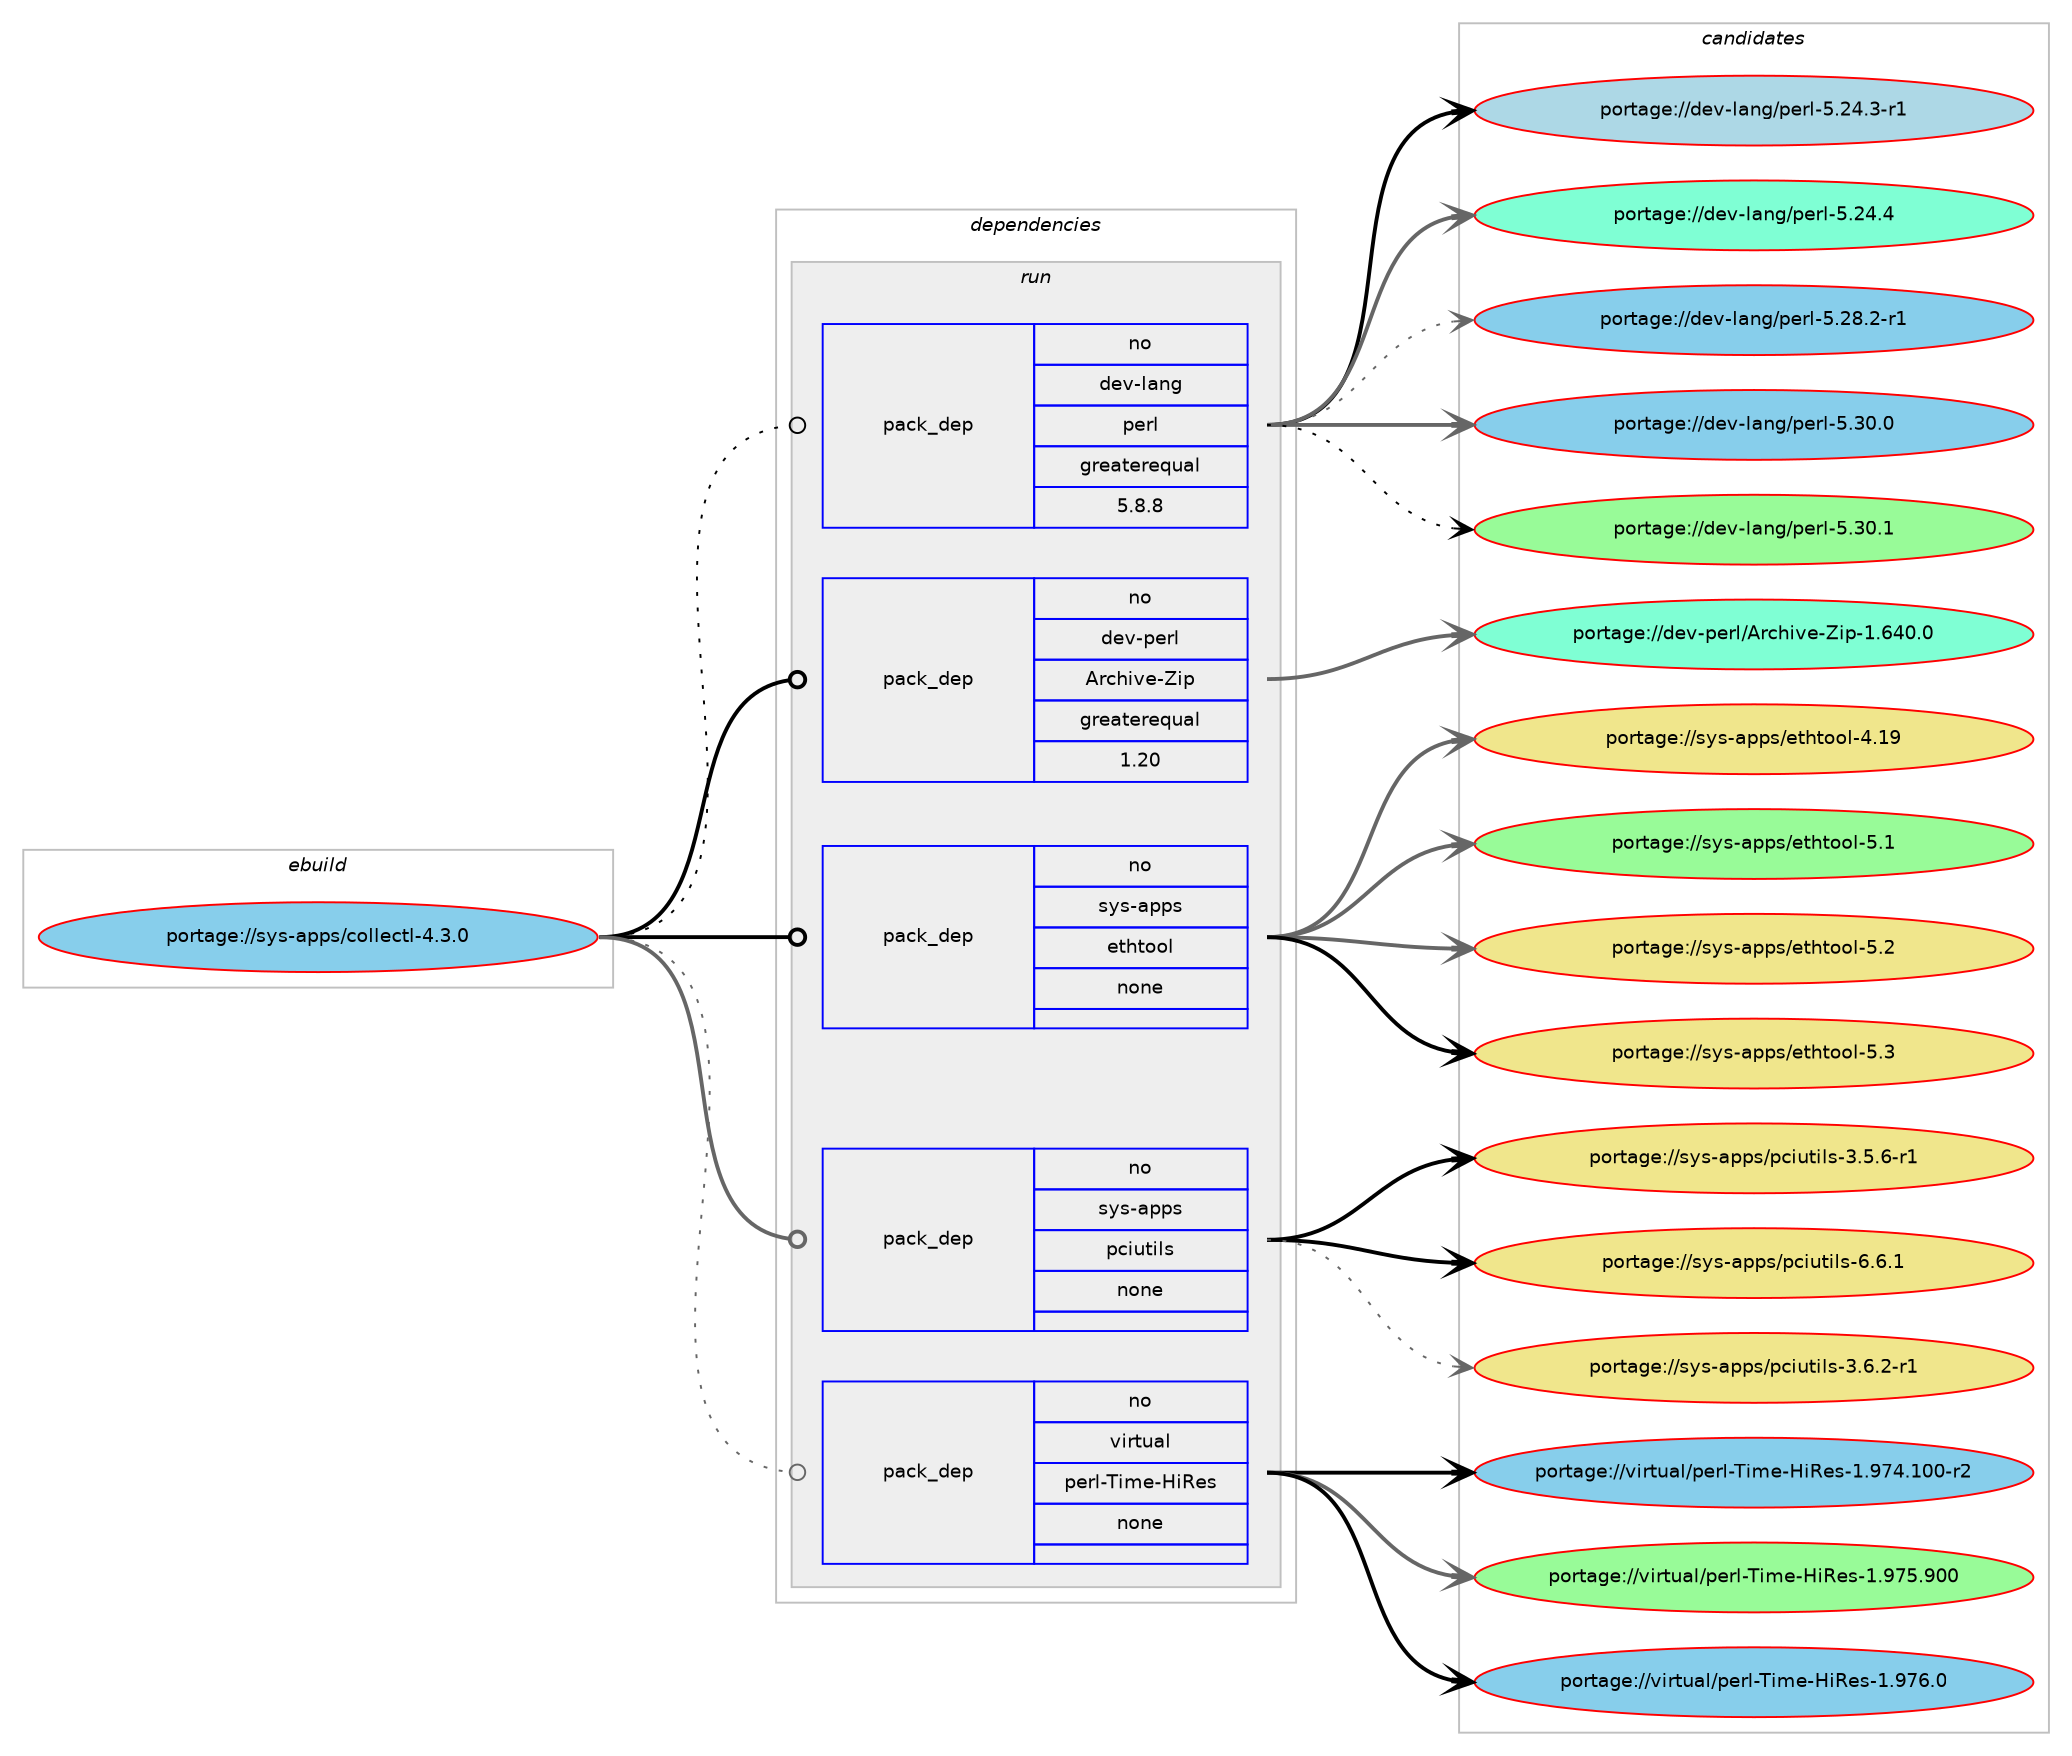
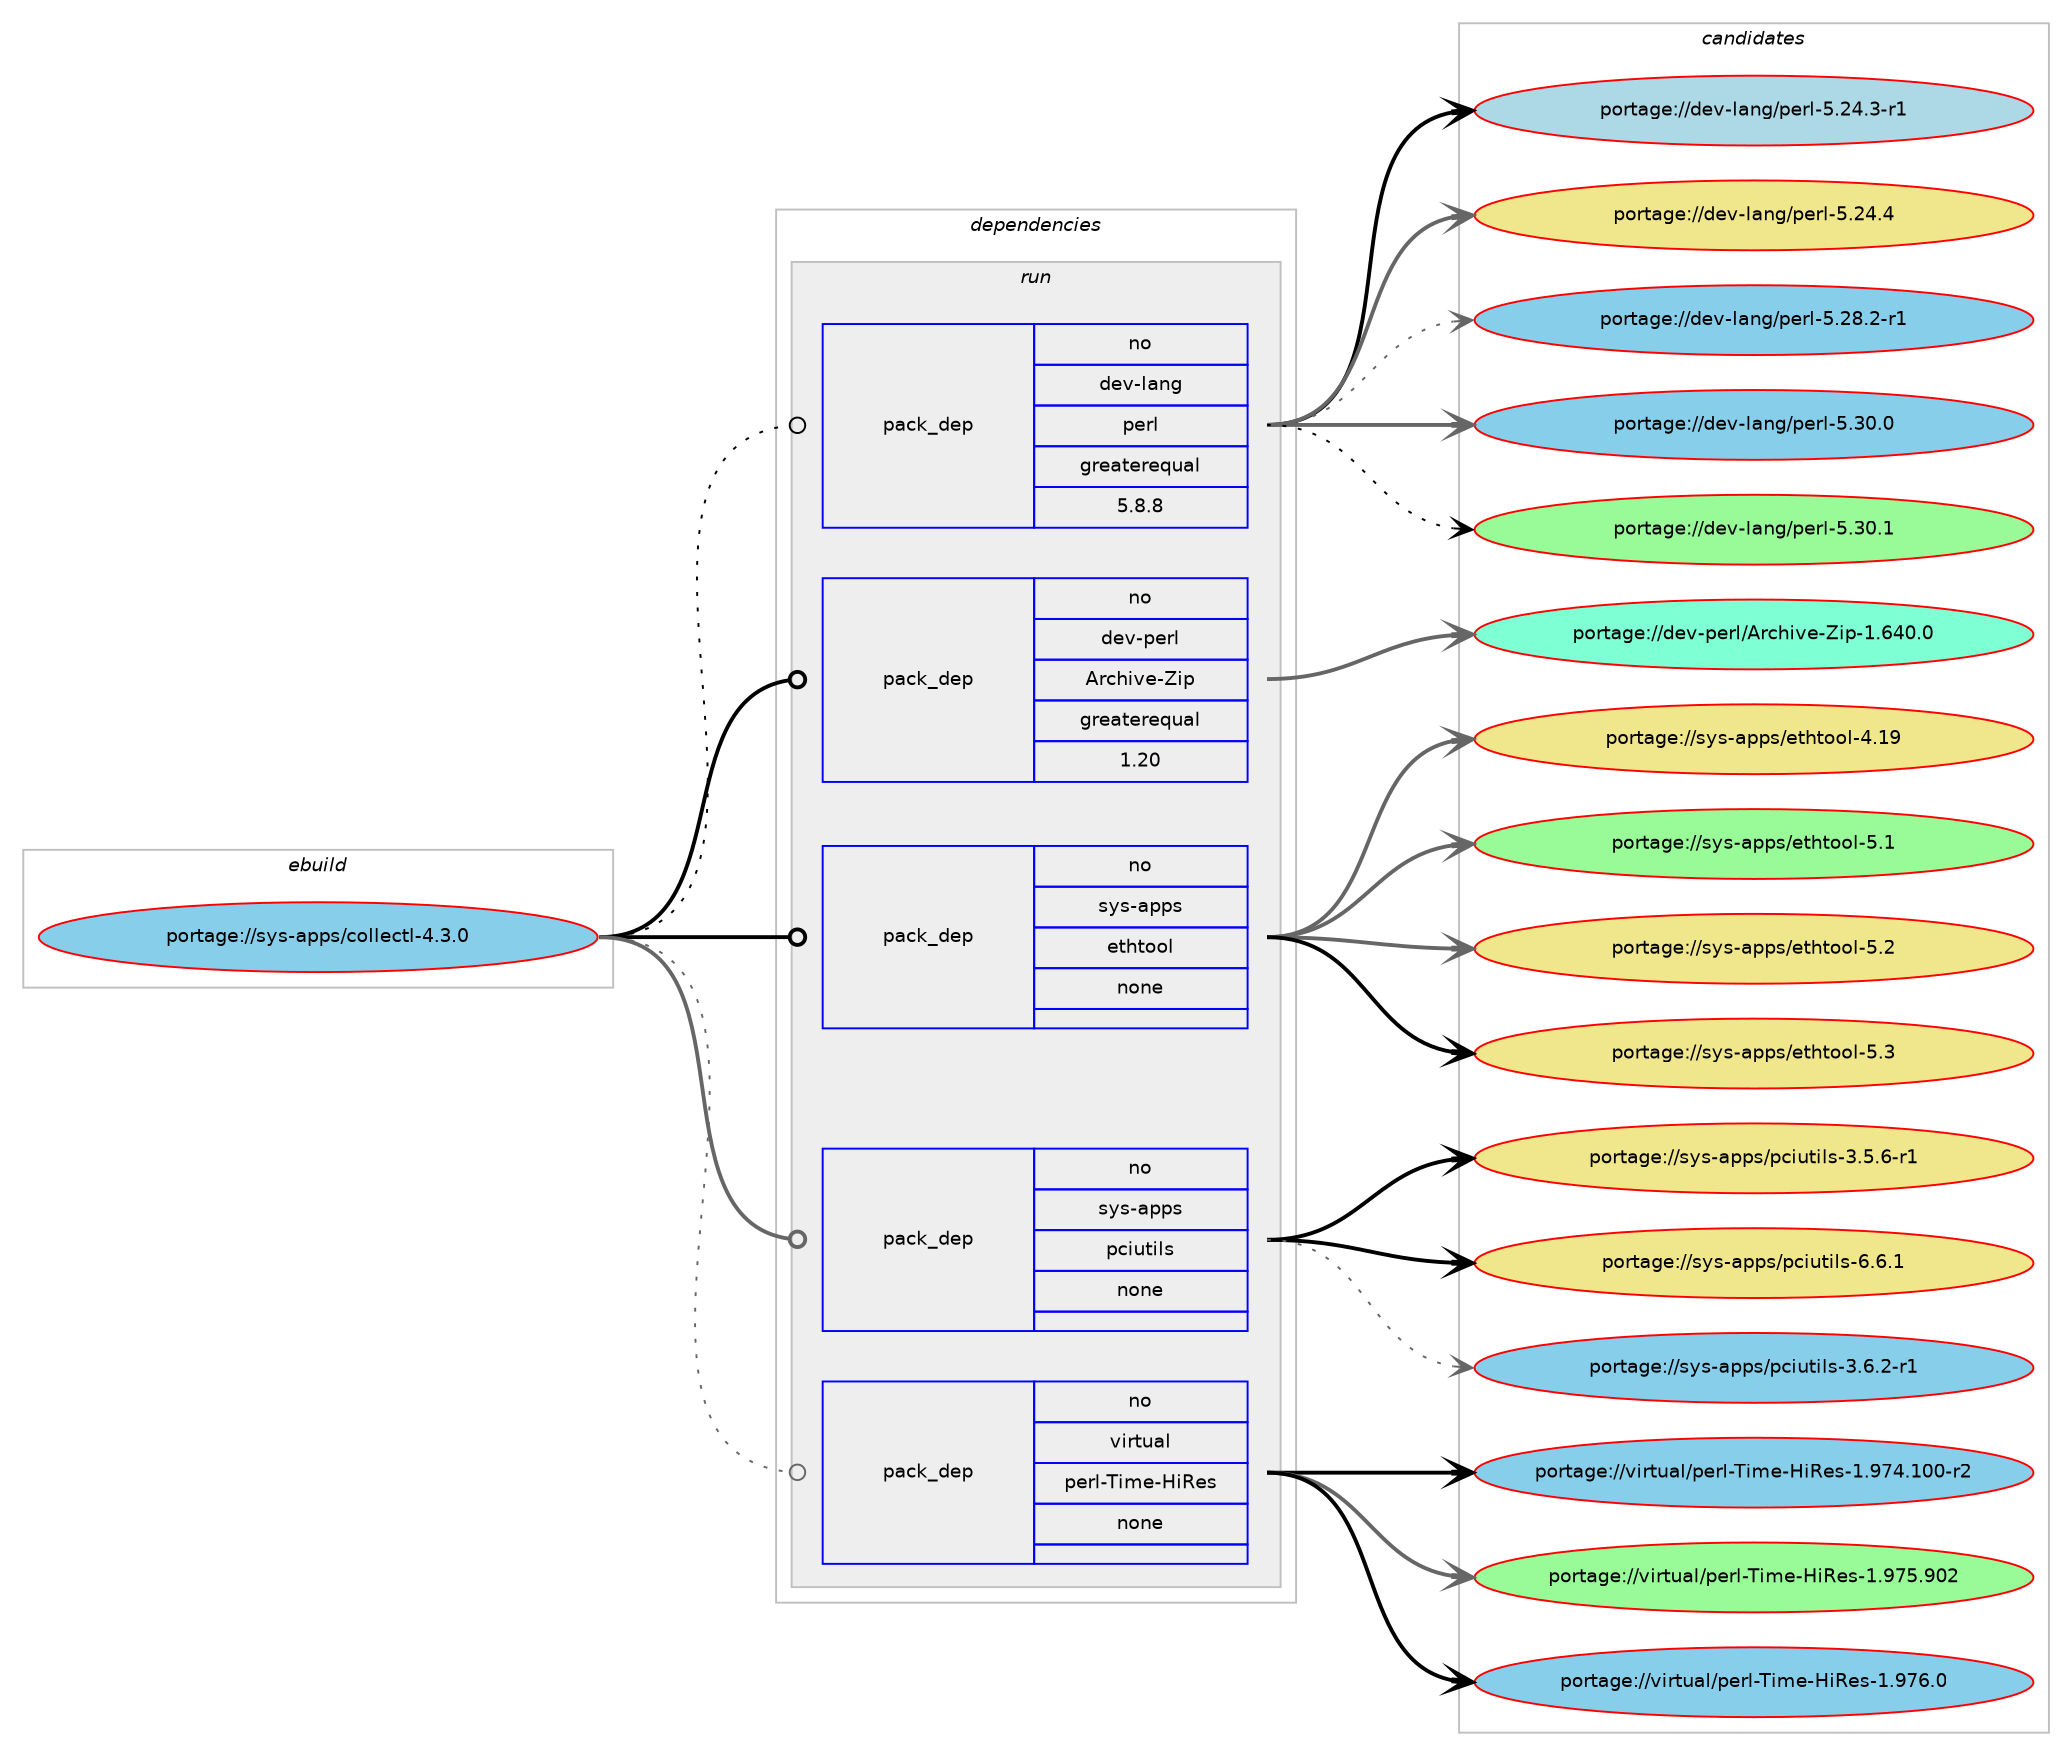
node "portage://dev-lang/perl-5.24.4": fillcolor aquamarine -> khaki
node "portage://sys-apps/pciutils-3.6.2-r1": fillcolor khaki -> skyblue
node "portage://virtual/perl-Time-HiRes-1.975.900": label "portage://virtual/perl-Time-HiRes-1.975.900" -> "portage://virtual/perl-Time-HiRes-1.975.902"
